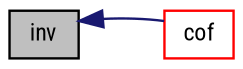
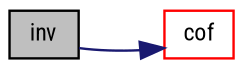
edge "cof" -> "inv": reversed
